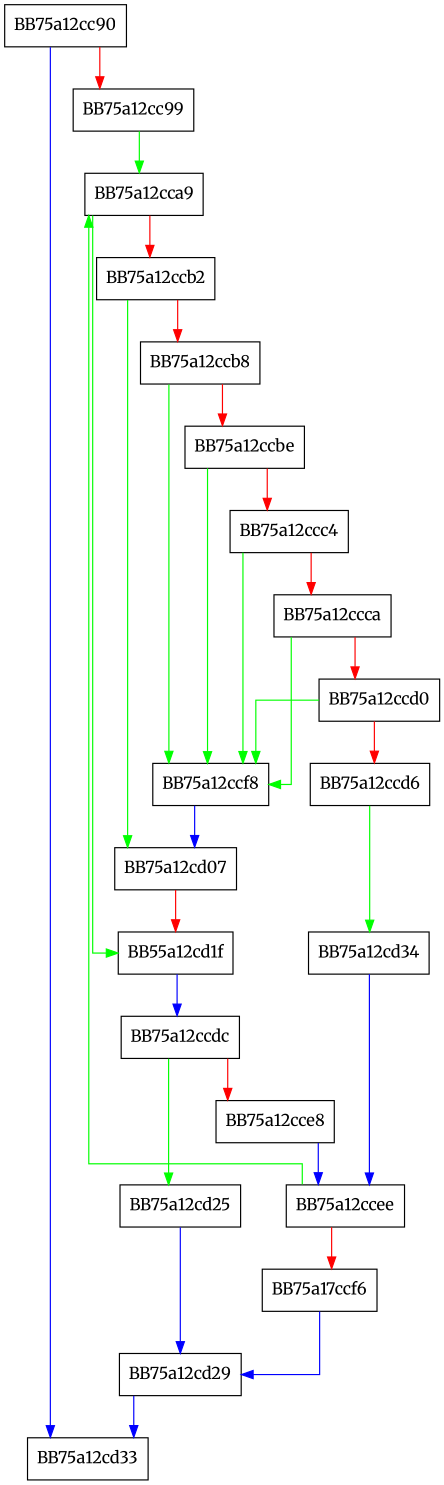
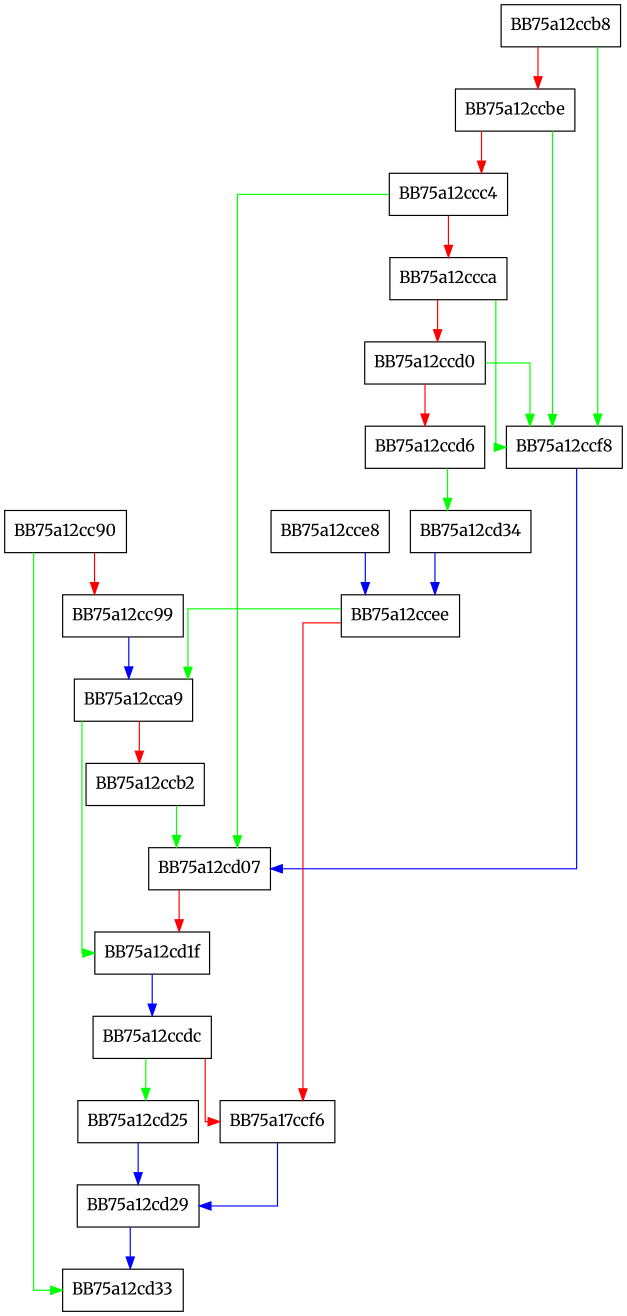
edge "BB75a12cc99" -> "BB75a12cca9": color green -> blue
edge "BB75a12ccb2" -> "BB75a12ccb8": removed
edge "BB75a12ccc4" -> "BB75a12ccf8": now "BB75a12ccc4" -> "BB75a12cd07"
edge "BB75a12cc90" -> "BB75a12cd33": color blue -> green
node "BB55a12cd1f": label "BB55a12cd1f" -> "BB75a12cd1f"
edge "BB75a12ccdc" -> "BB75a12cce8": now "BB75a12ccdc" -> "BB75a17ccf6"
